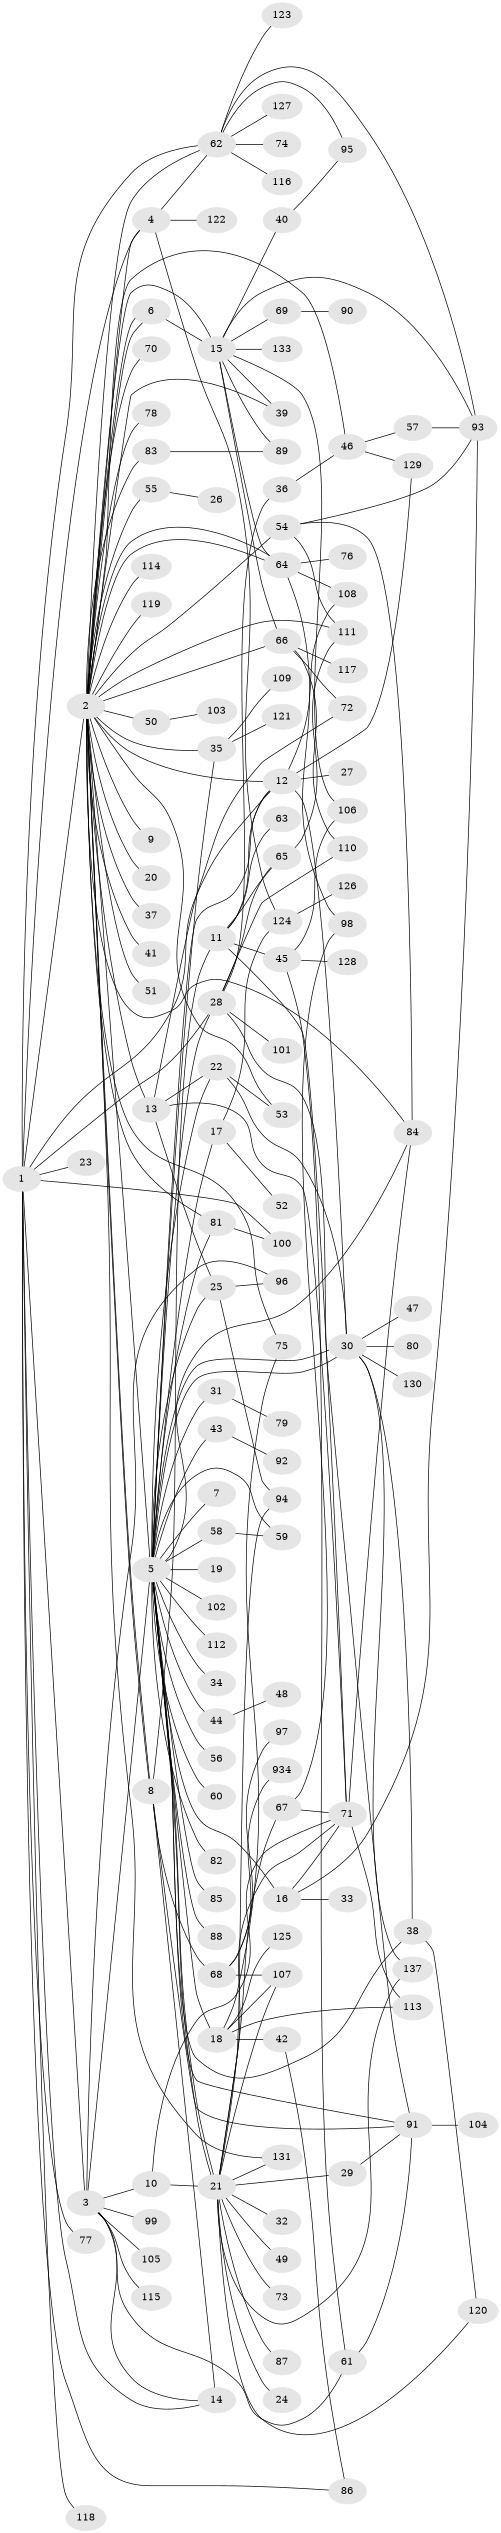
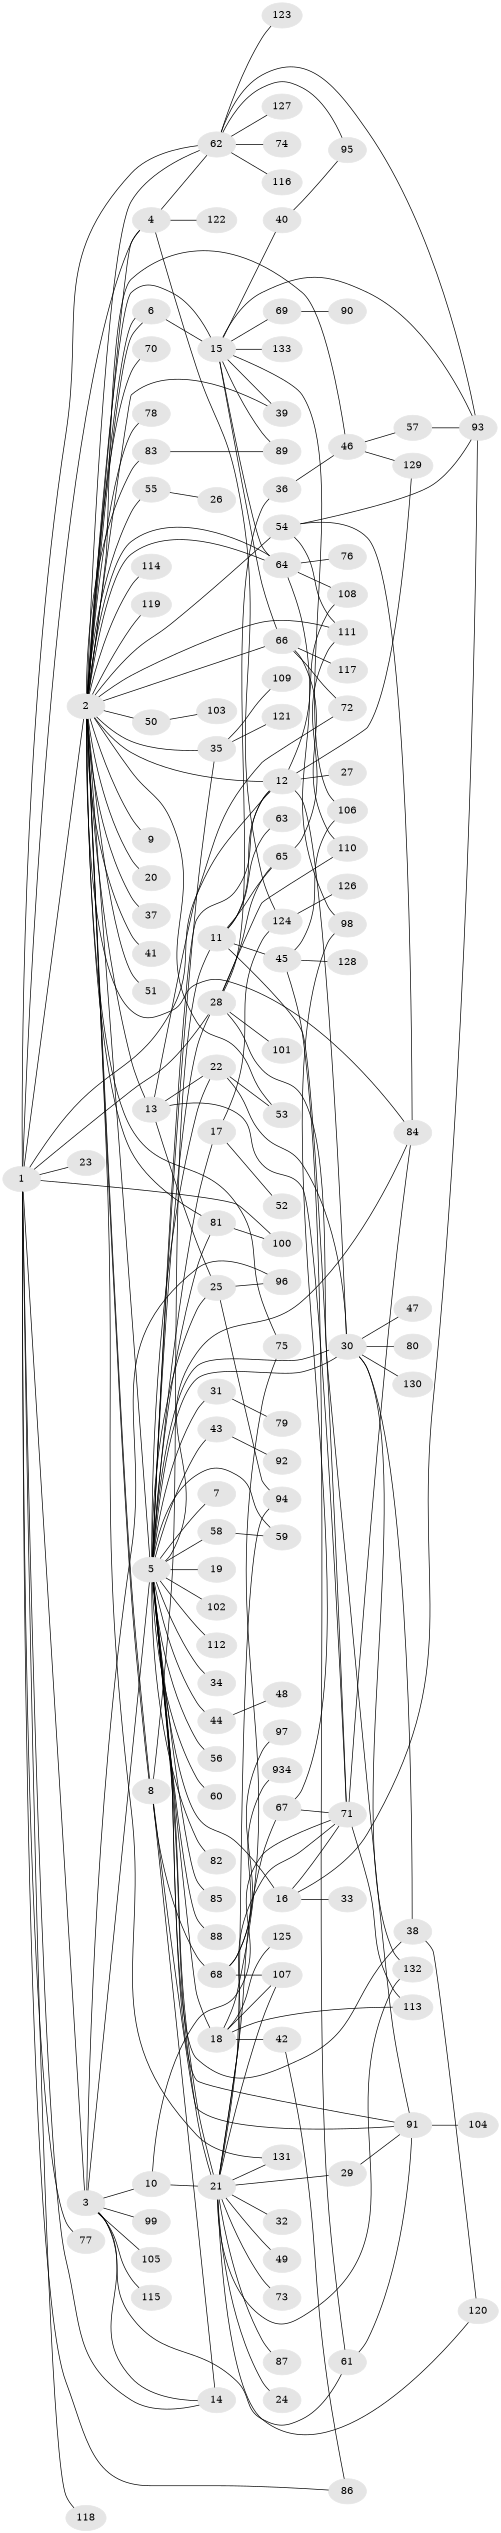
node "137": label "137" -> "132"
